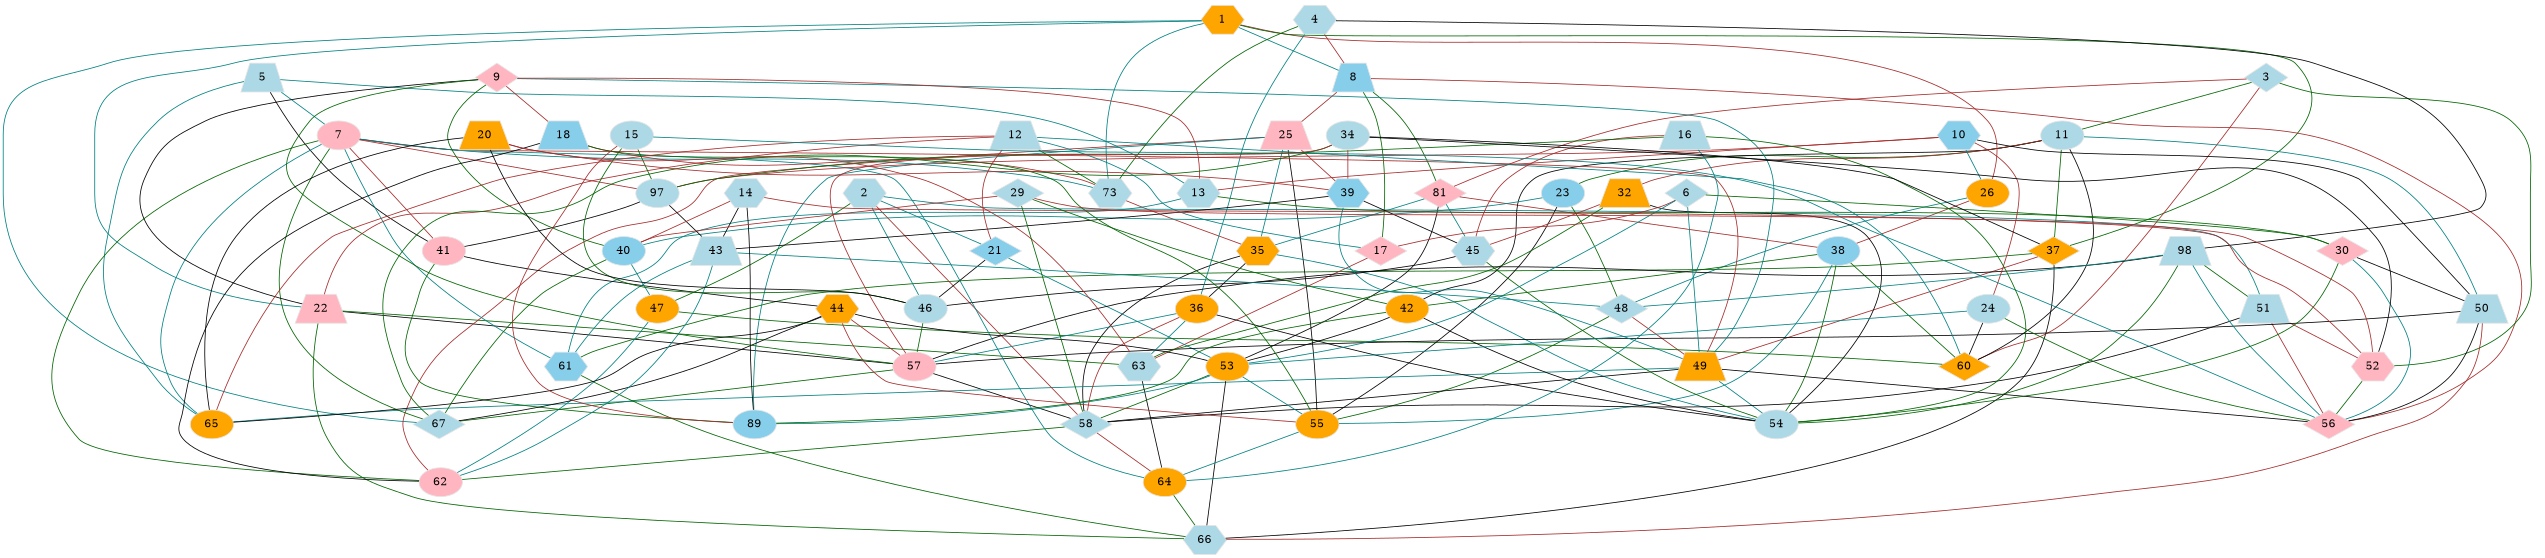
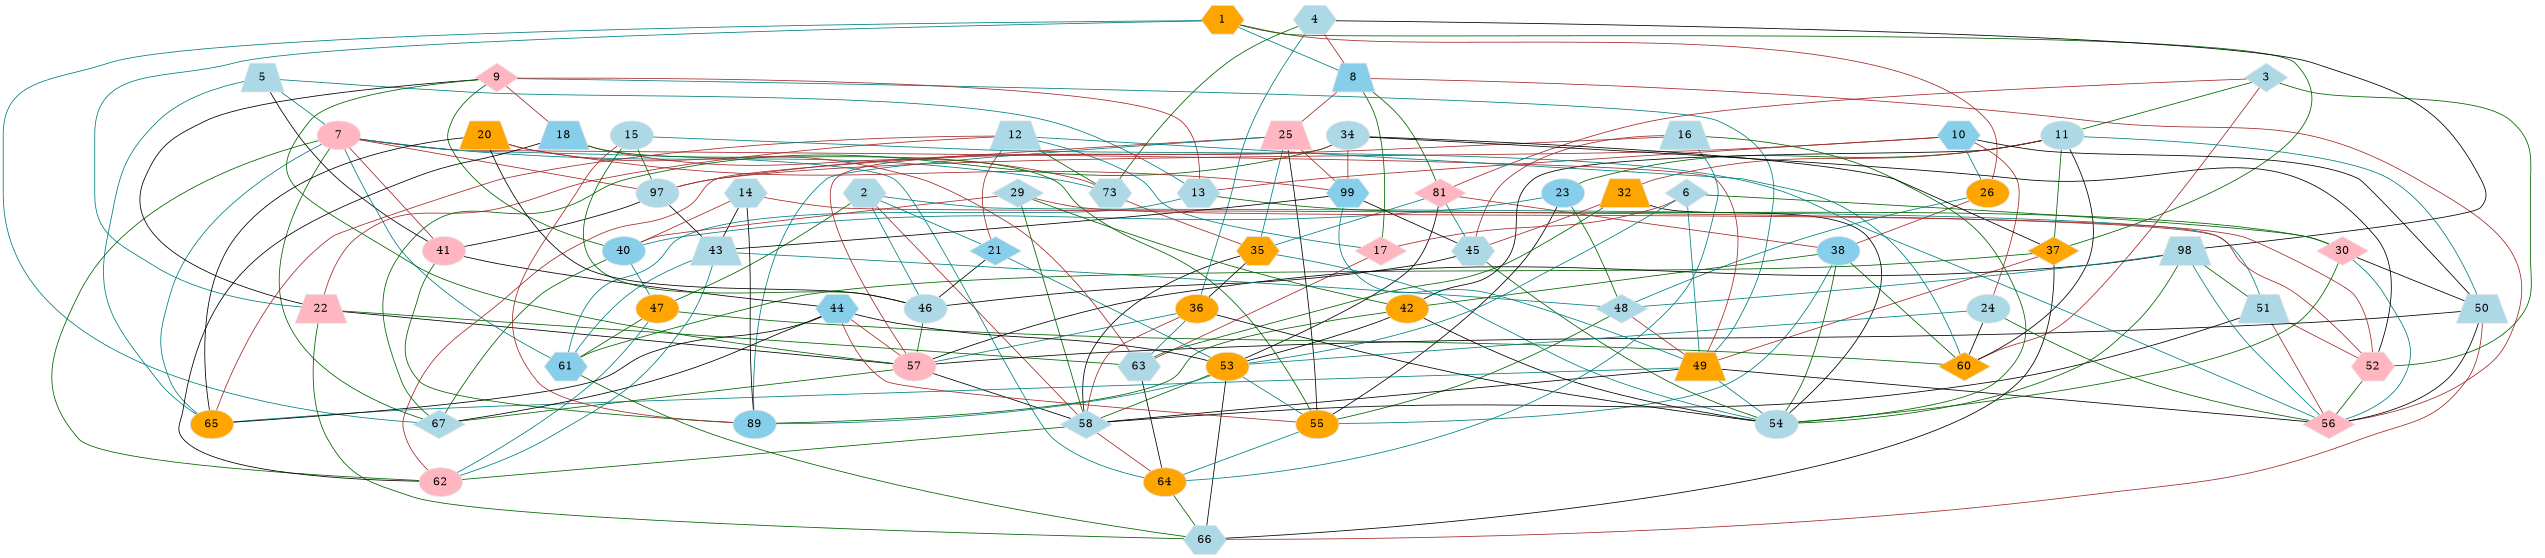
edge "1" -- "73": removed
edge "16" -- "97": color darkgreen -> brown
node "39": label "39" -> "99"
node "44": fillcolor orange -> skyblue
edge "47" -- "61": added
